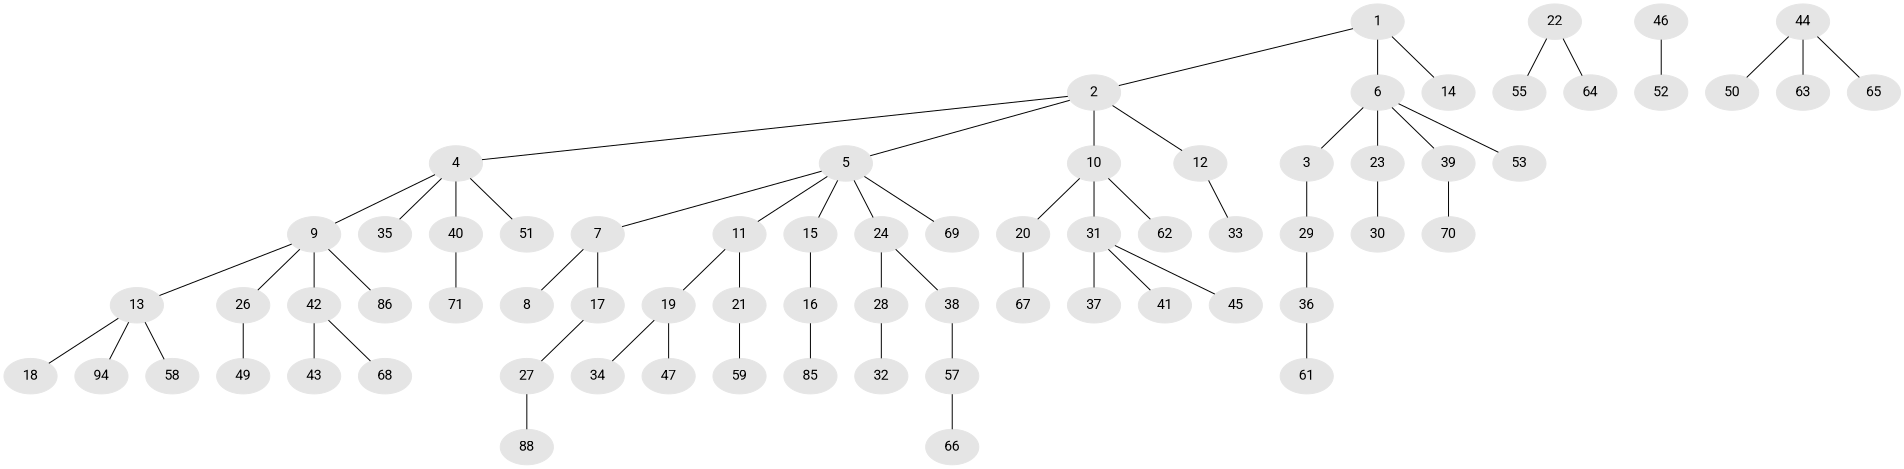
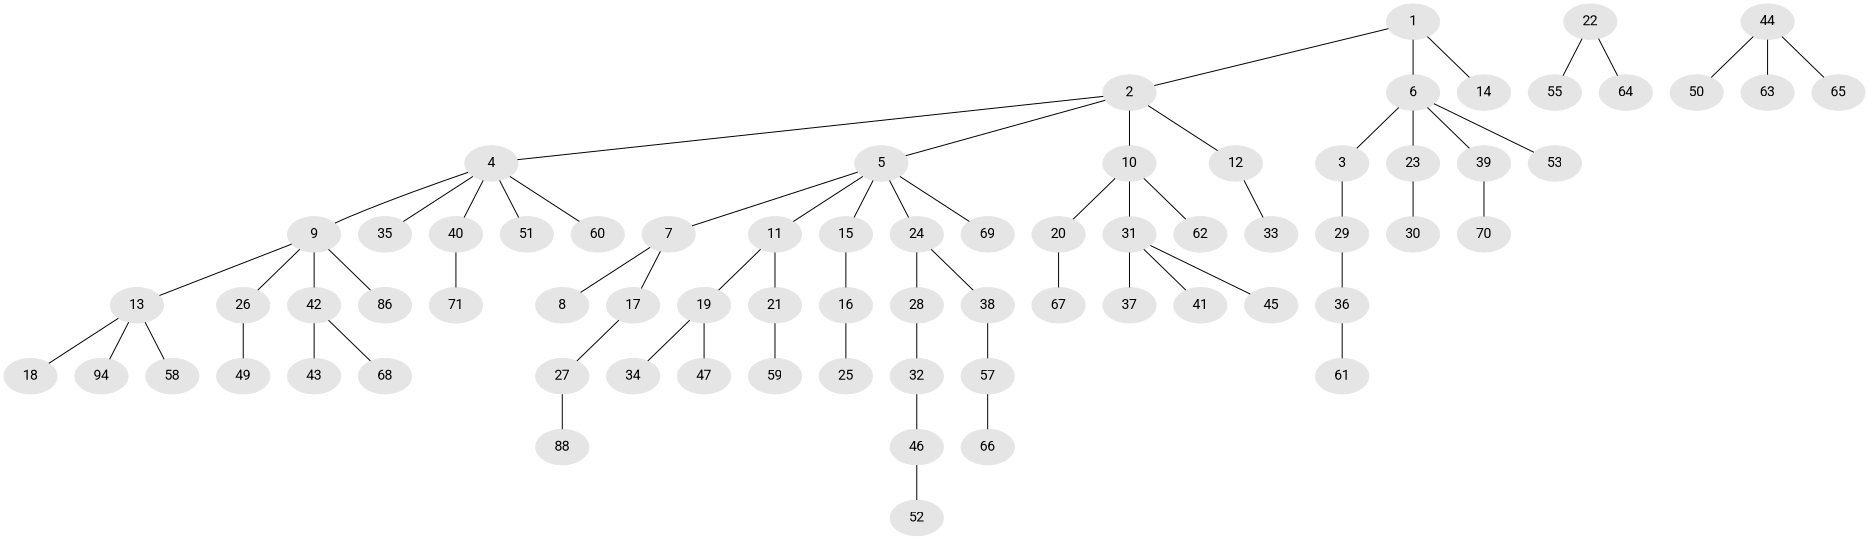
node "60": added
node "85": label "85" -> "25"
edge "32" -- "46": added
